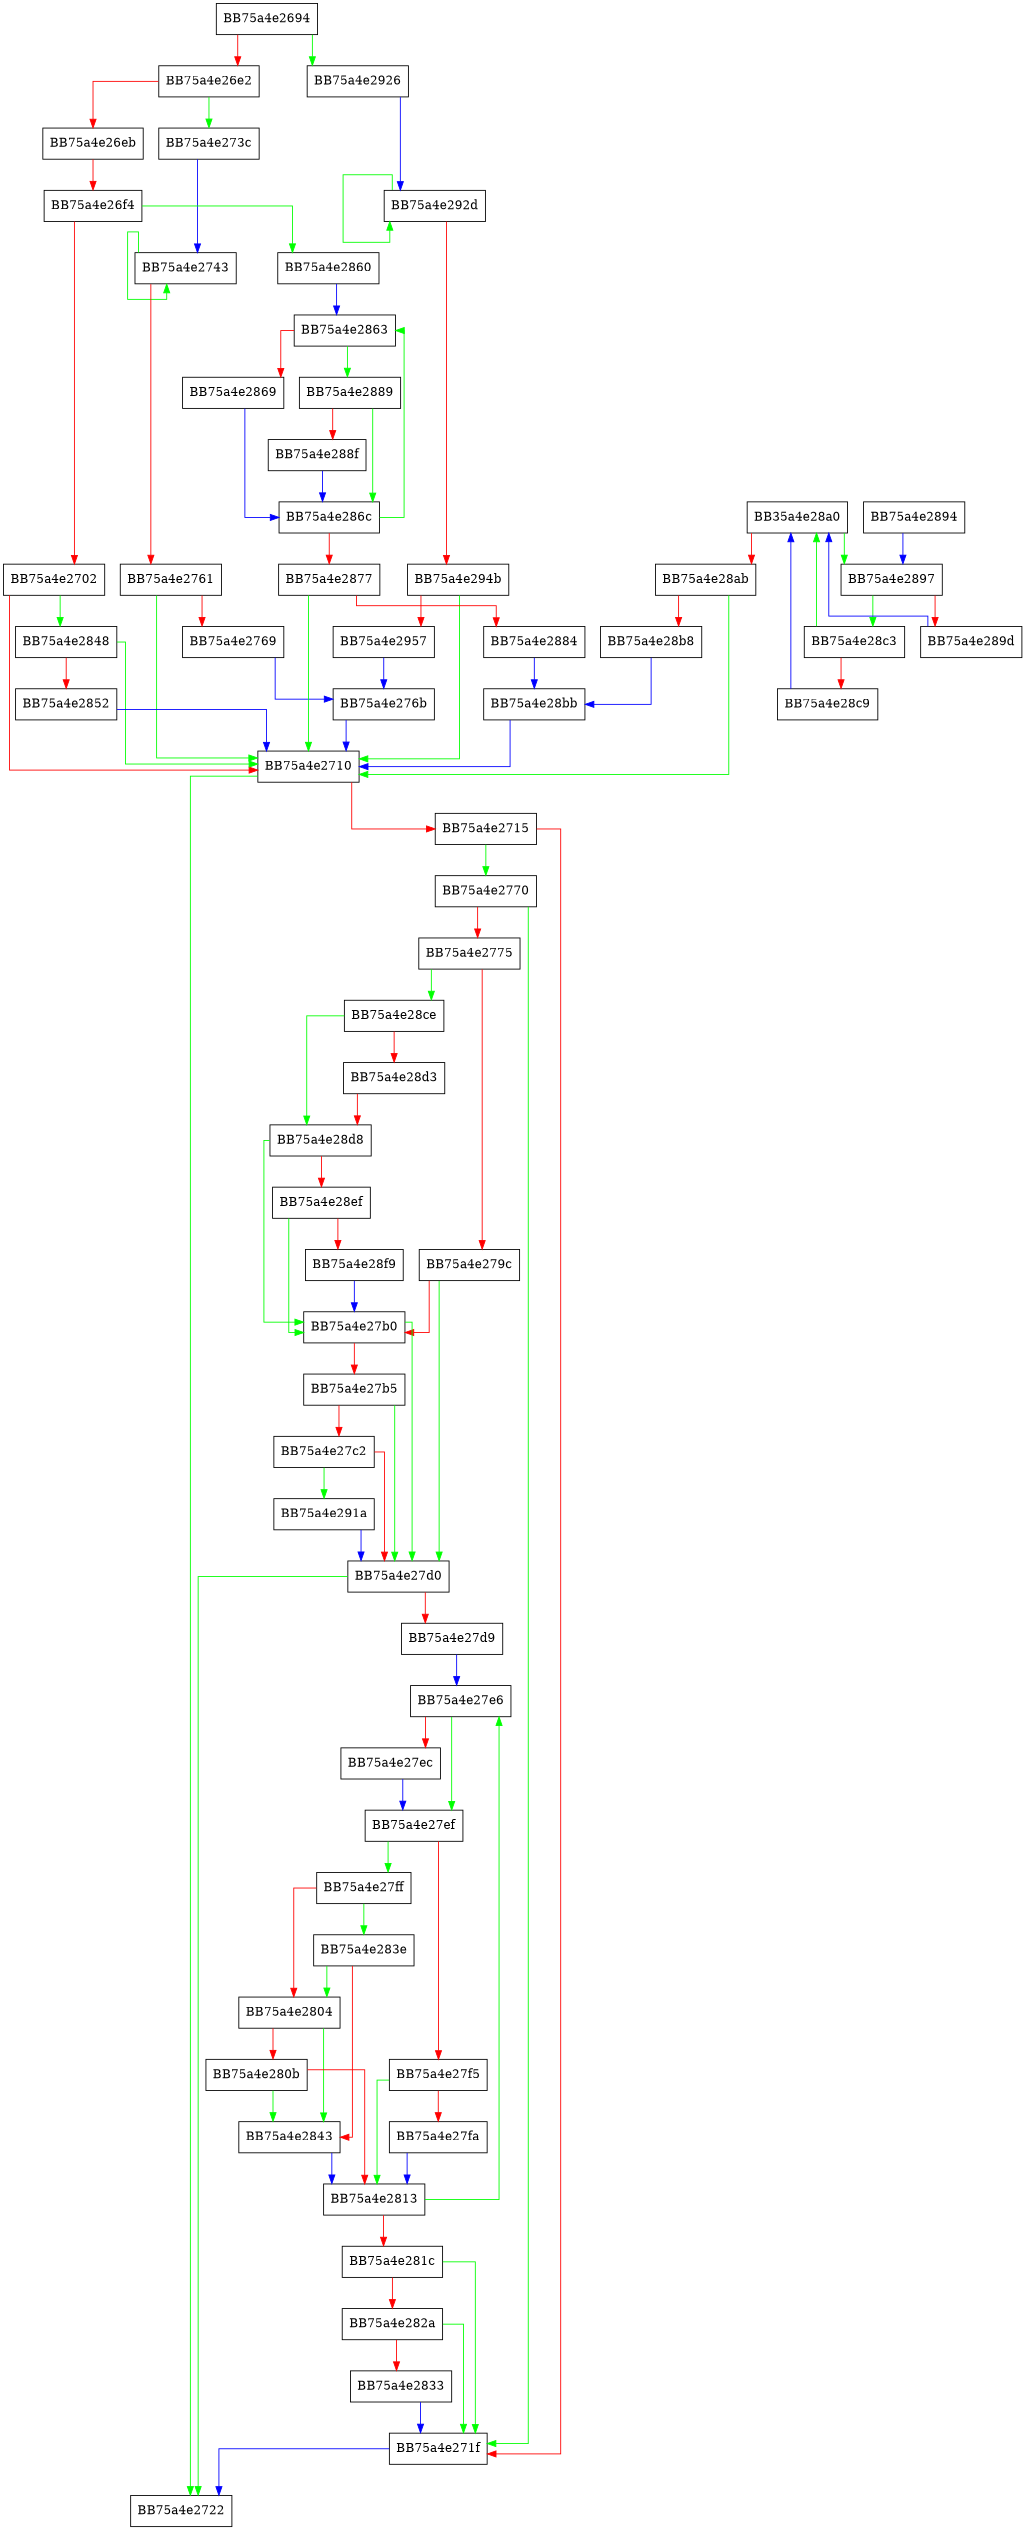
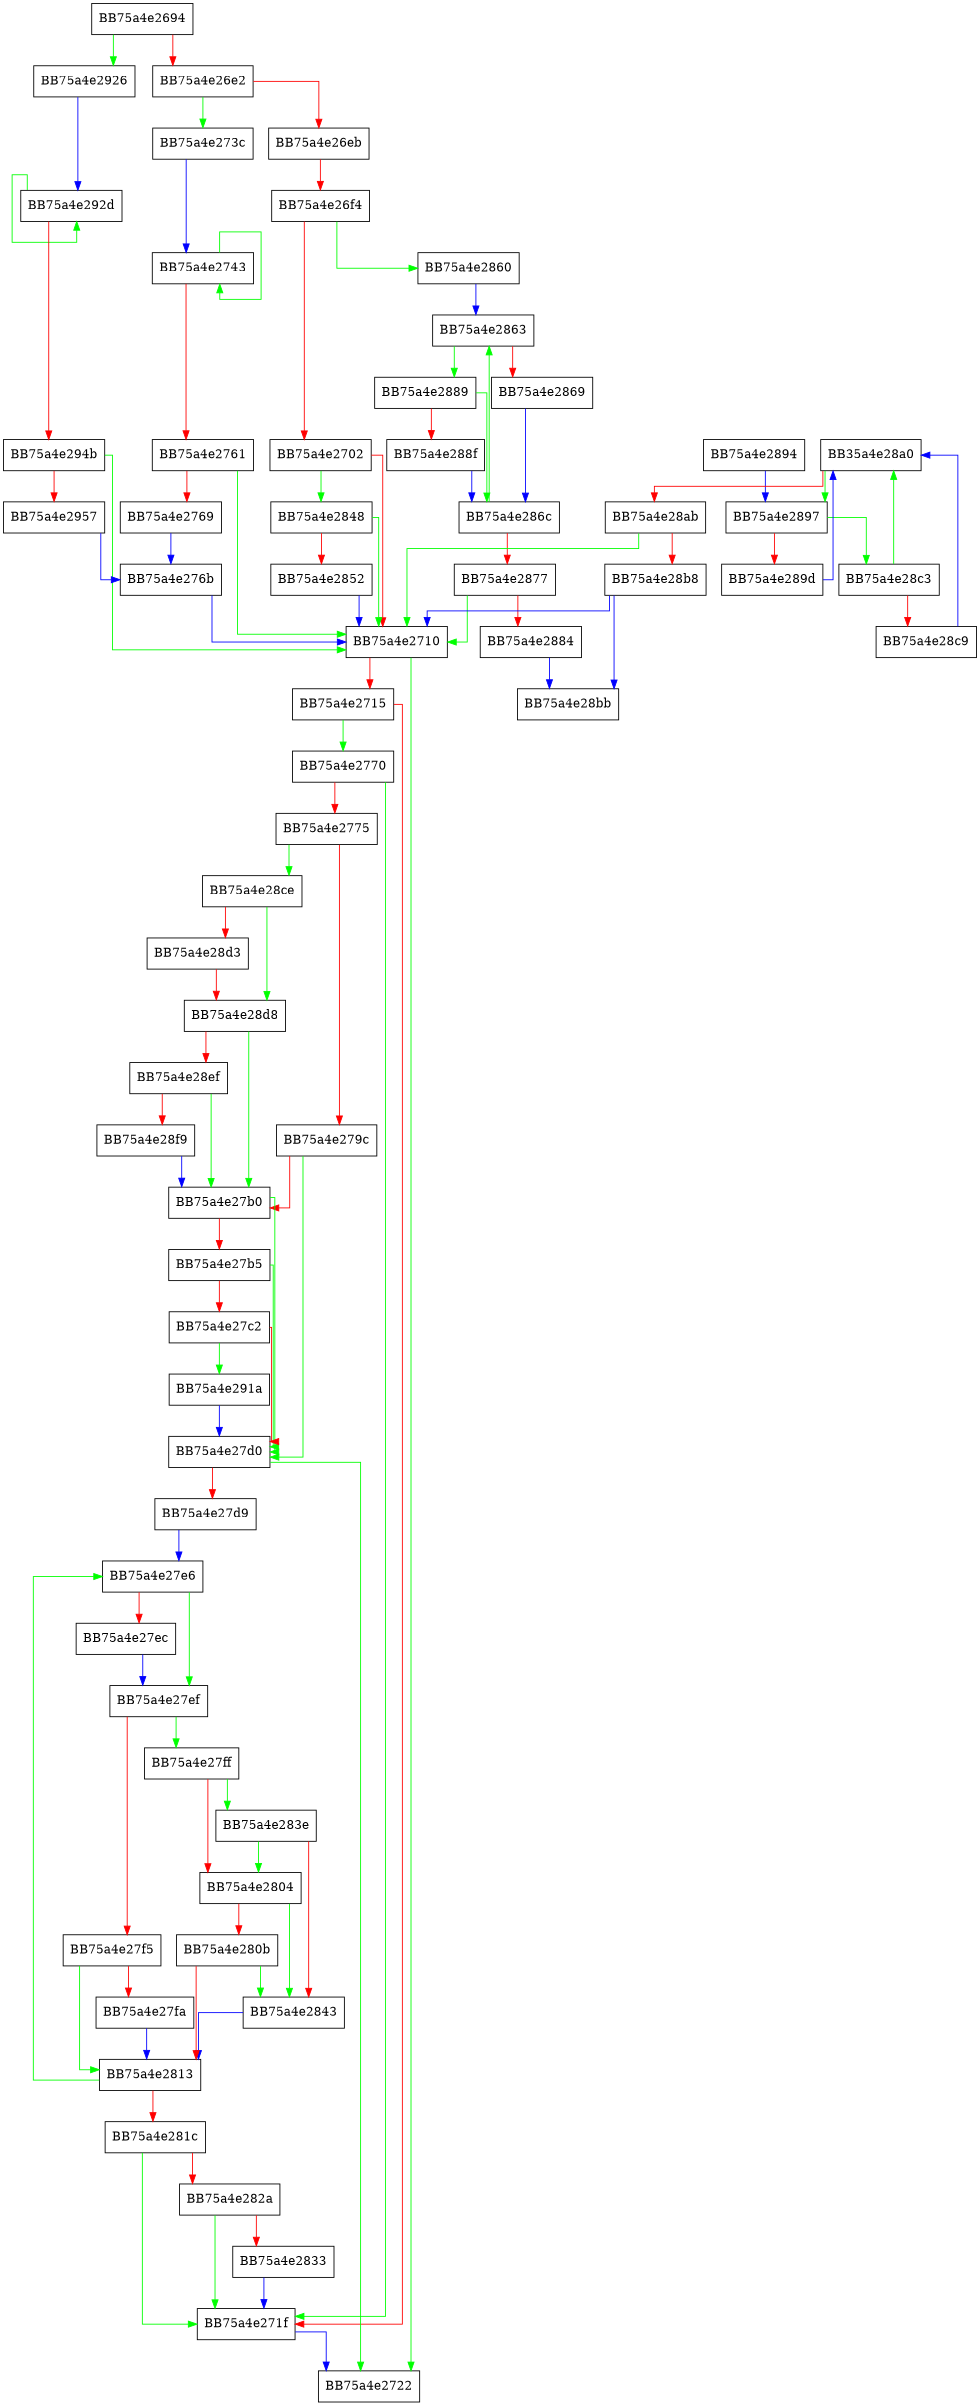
edge "BB75a4e28bb" -> "BB75a4e2710": now "BB75a4e28b8" -> "BB75a4e2710"
